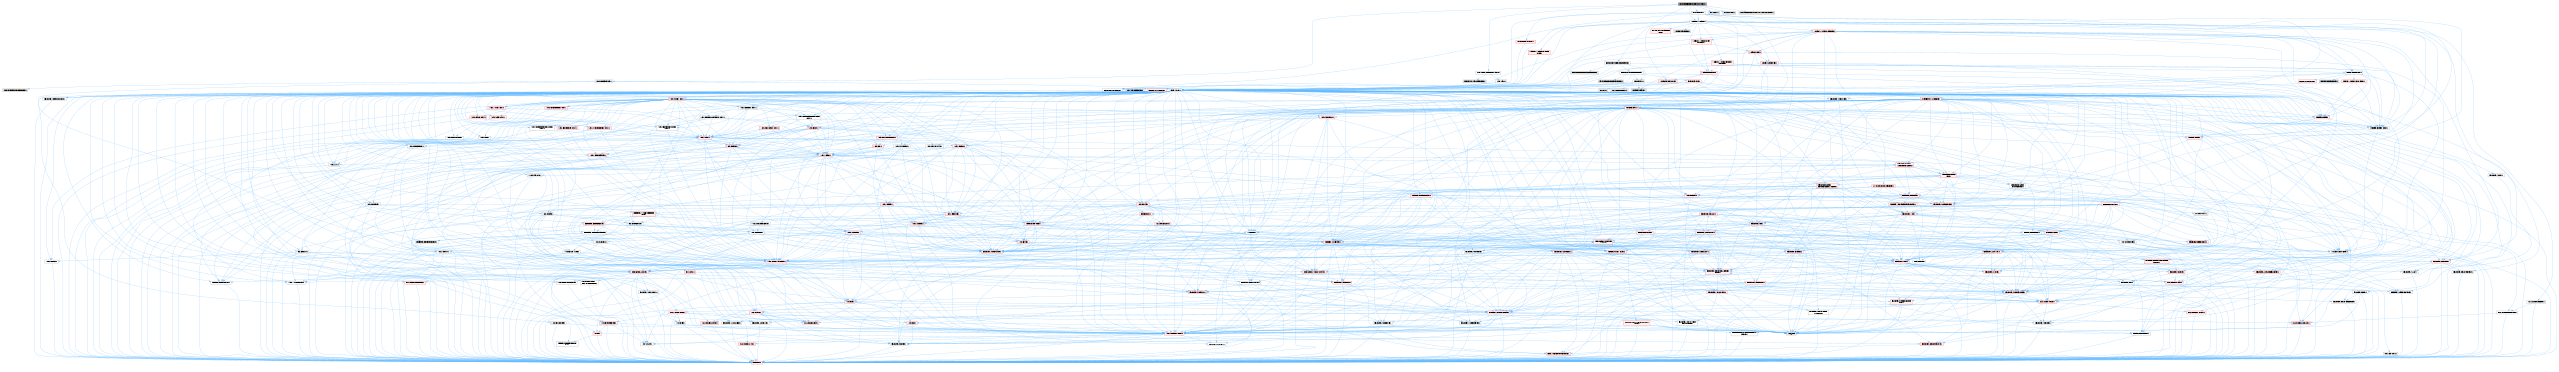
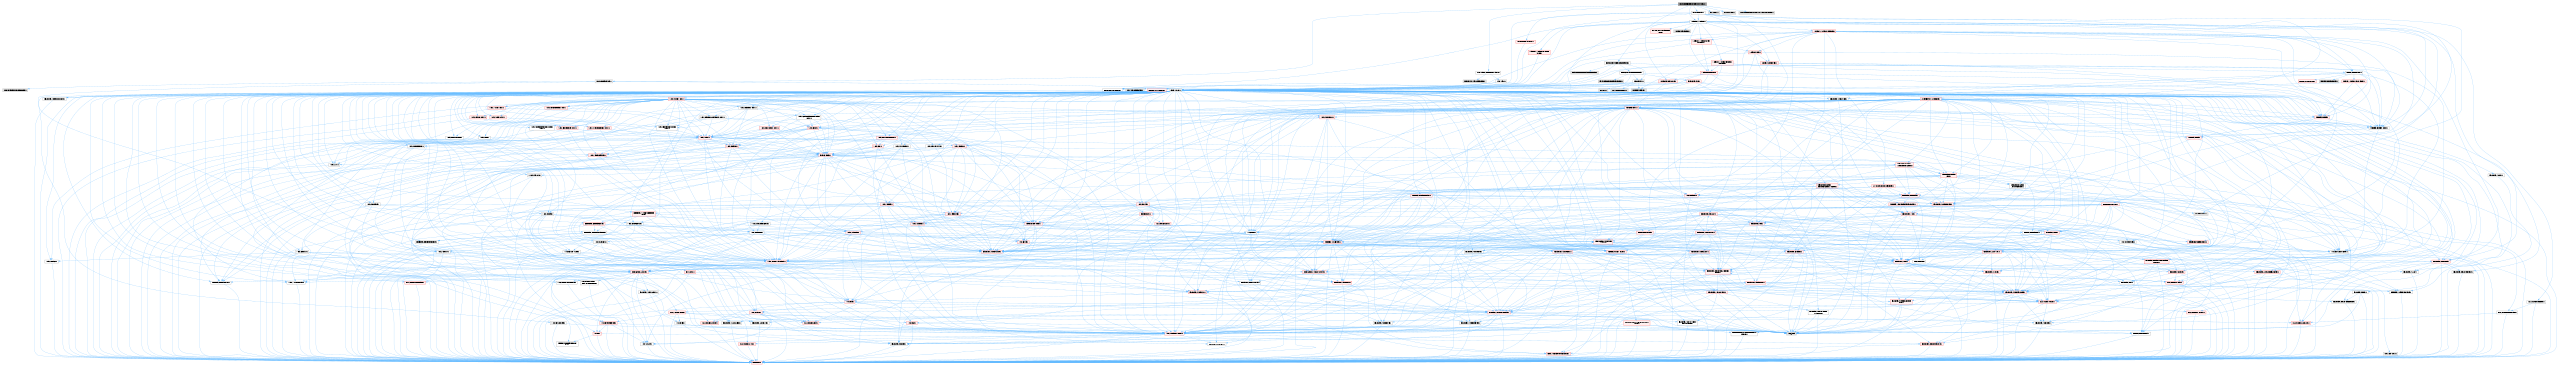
node "Math/Vector.h": label "Math/Vector.h" -> "Engine/Vector.h"
edge "Containers/BitArray.h" -> "Templates/Invoke.h": now "Containers/BitArray.h" -> "Containers/Set.h"
